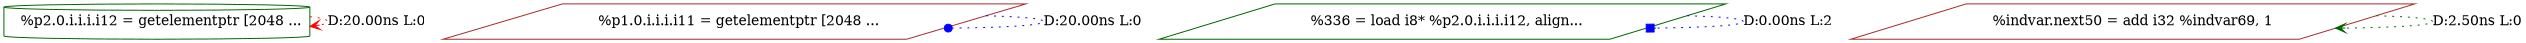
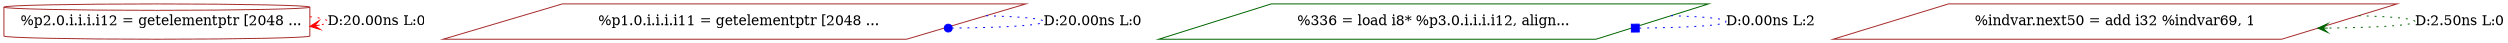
node "%p2.0.i.i.i.i12 = getelementptr [2048 ...": color darkgreen -> brown
node "%336 = load i8* %p2.0.i.i.i.i12, align...": label "%336 = load i8* %p2.0.i.i.i.i12, align..." -> "%336 = load i8* %p3.0.i.i.i.i12, align..."
